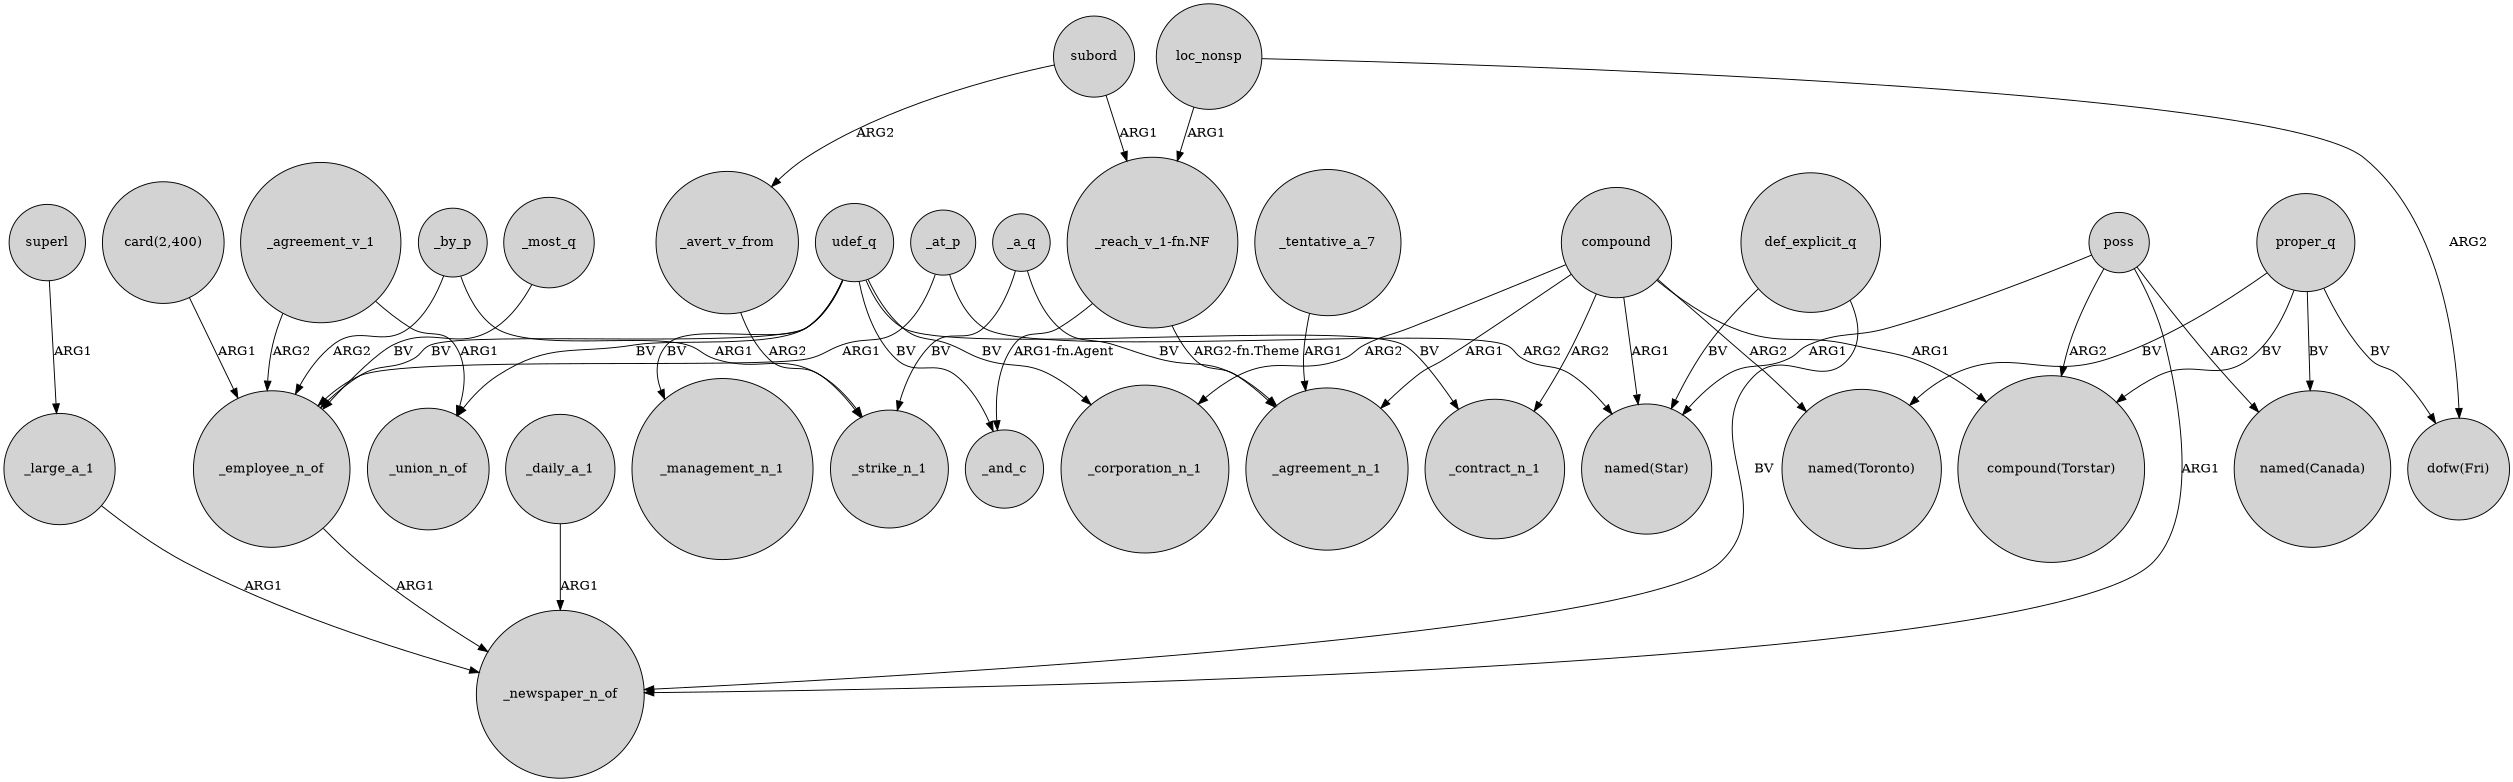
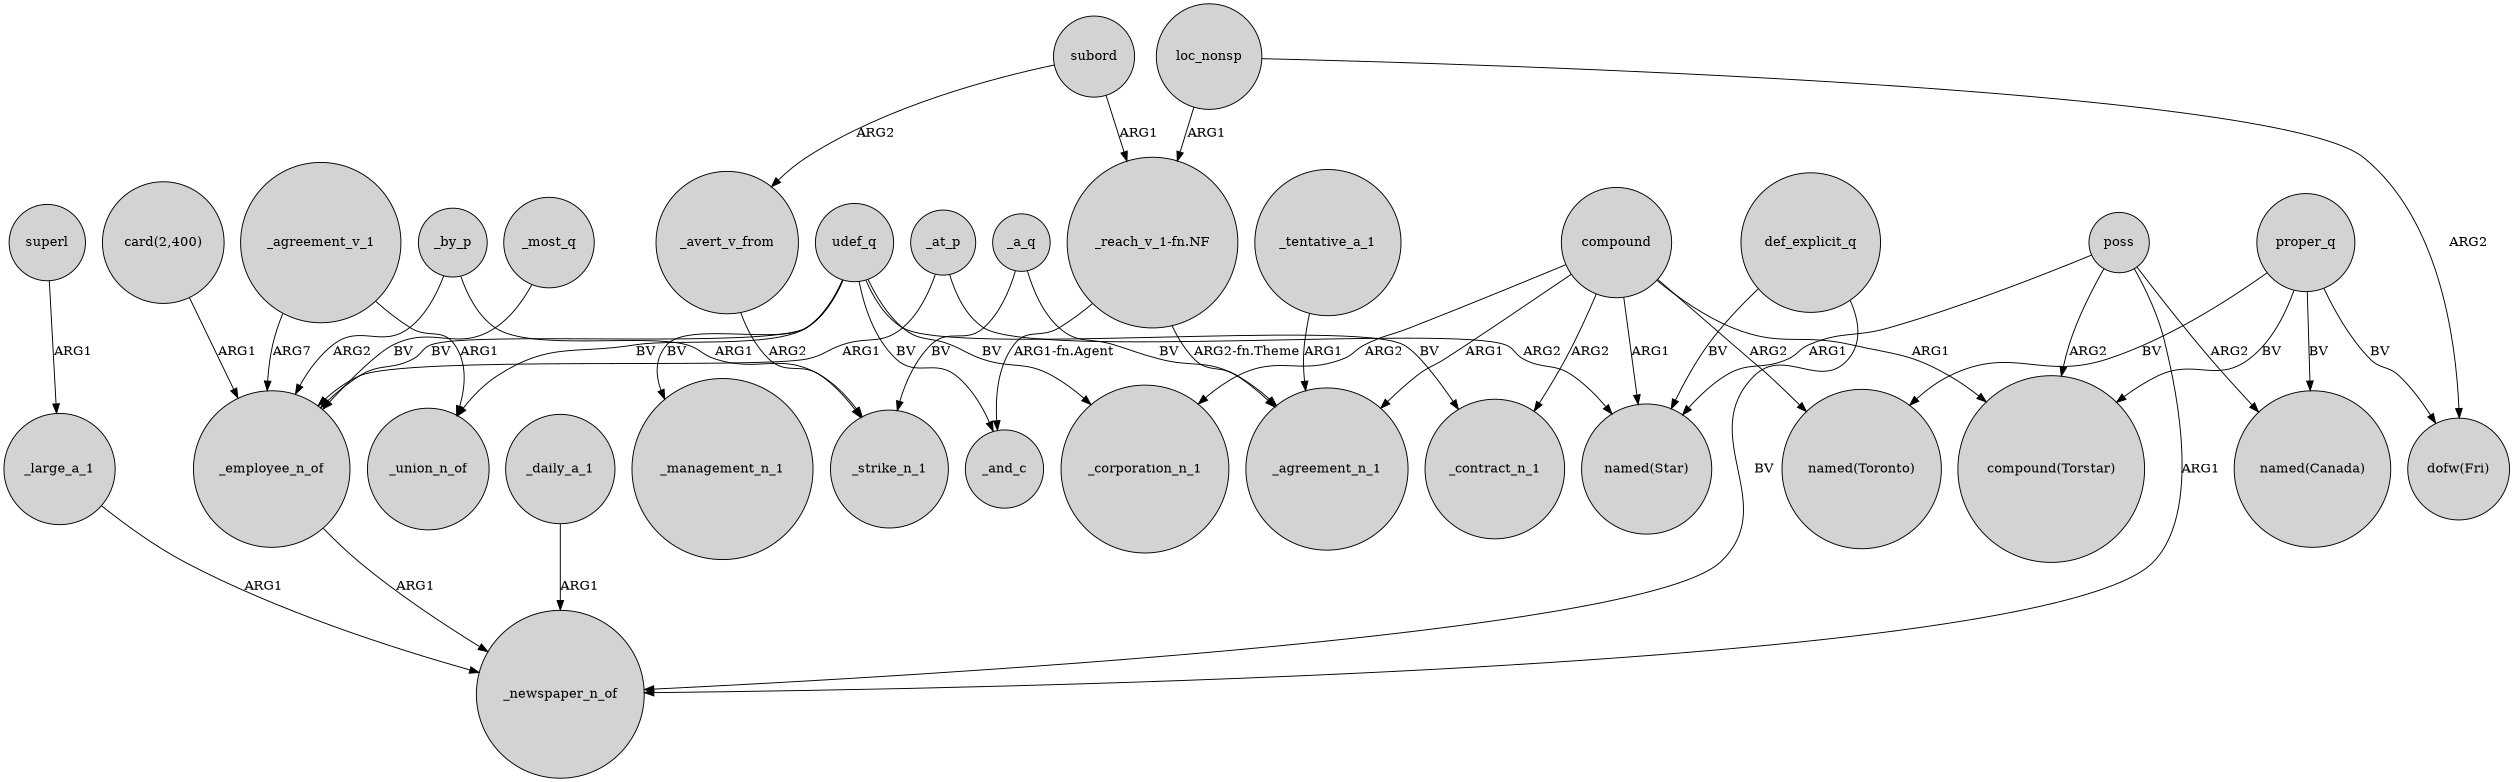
node "_tentative_a_7": label "_tentative_a_7" -> "_tentative_a_1"
edge "_agreement_v_1" -> "_employee_n_of": label "ARG2" -> "ARG7"
